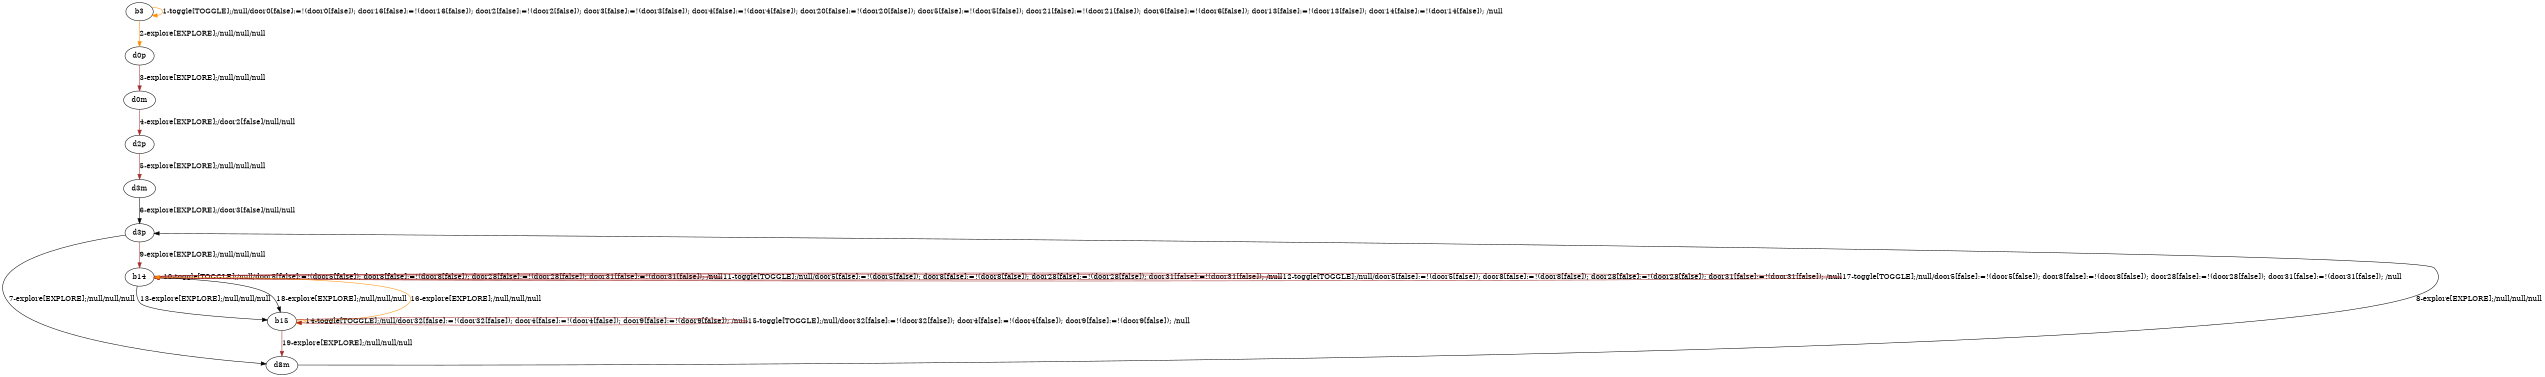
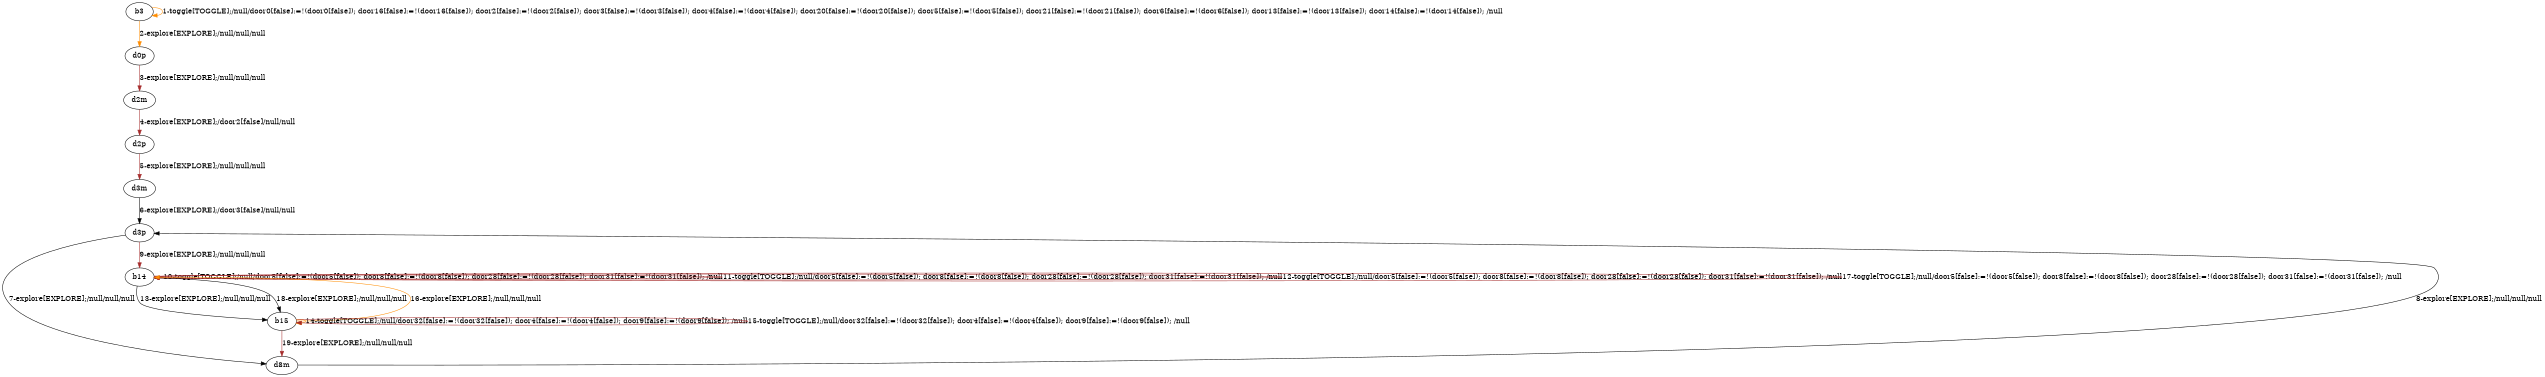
node "d0m": label "d0m" -> "d2m"
